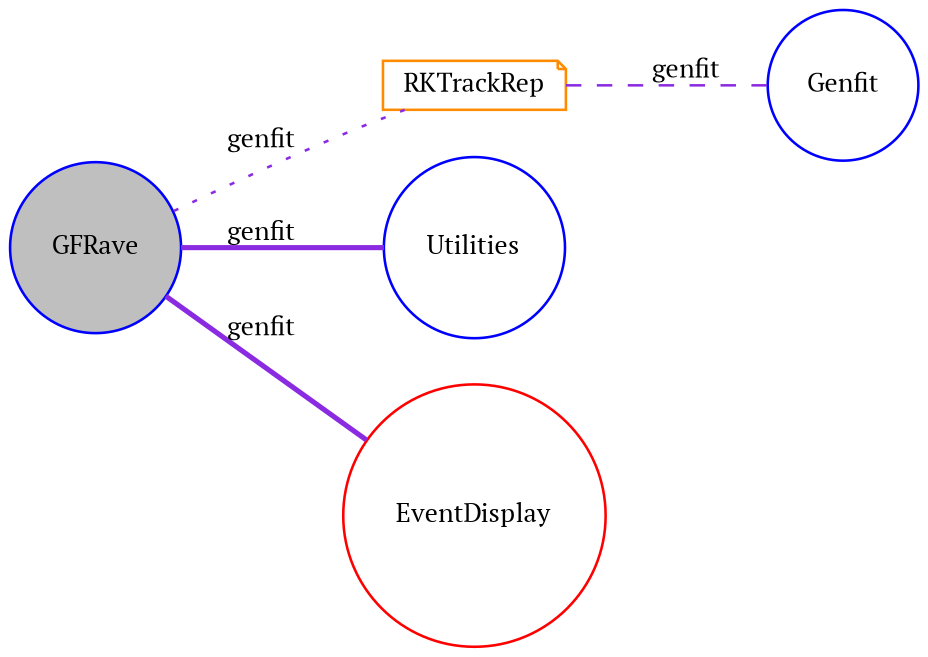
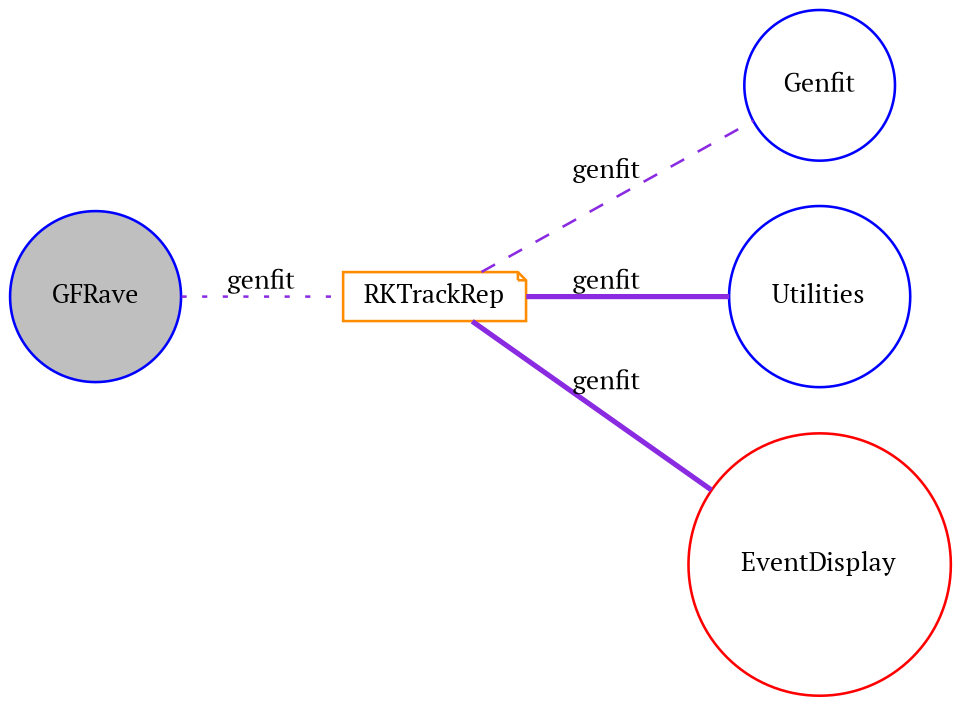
edge "GFRave" -- "Utilities": now "RKTrackRep" -- "Utilities"
edge "GFRave" -- "EventDisplay": now "RKTrackRep" -- "EventDisplay"
